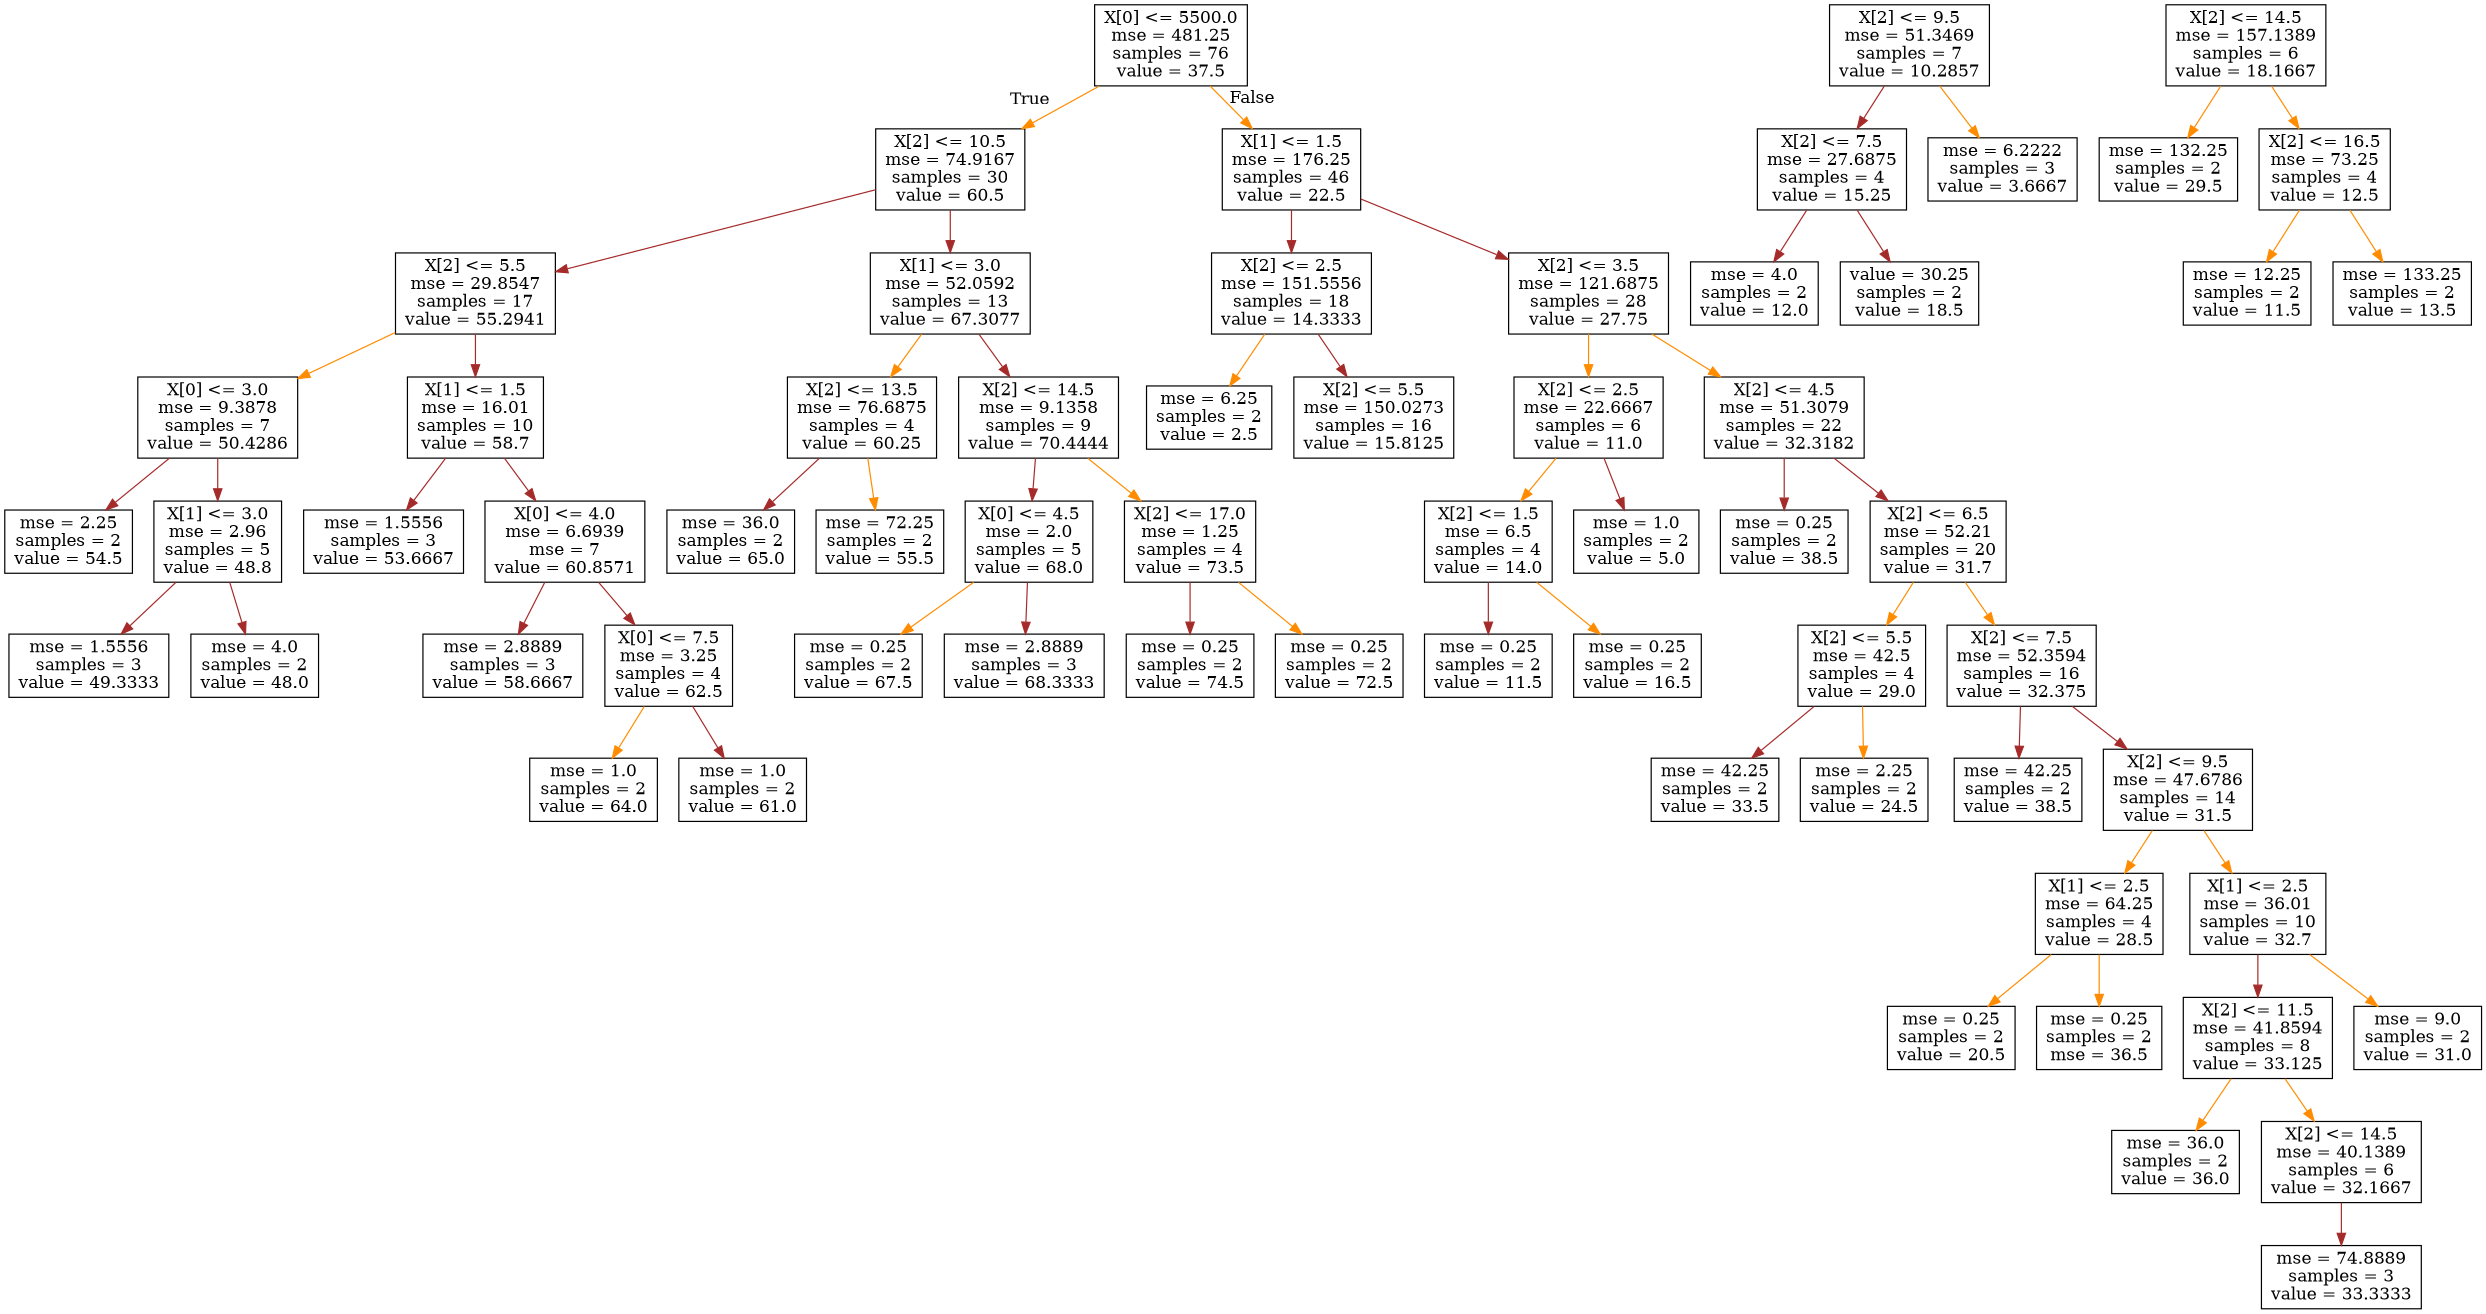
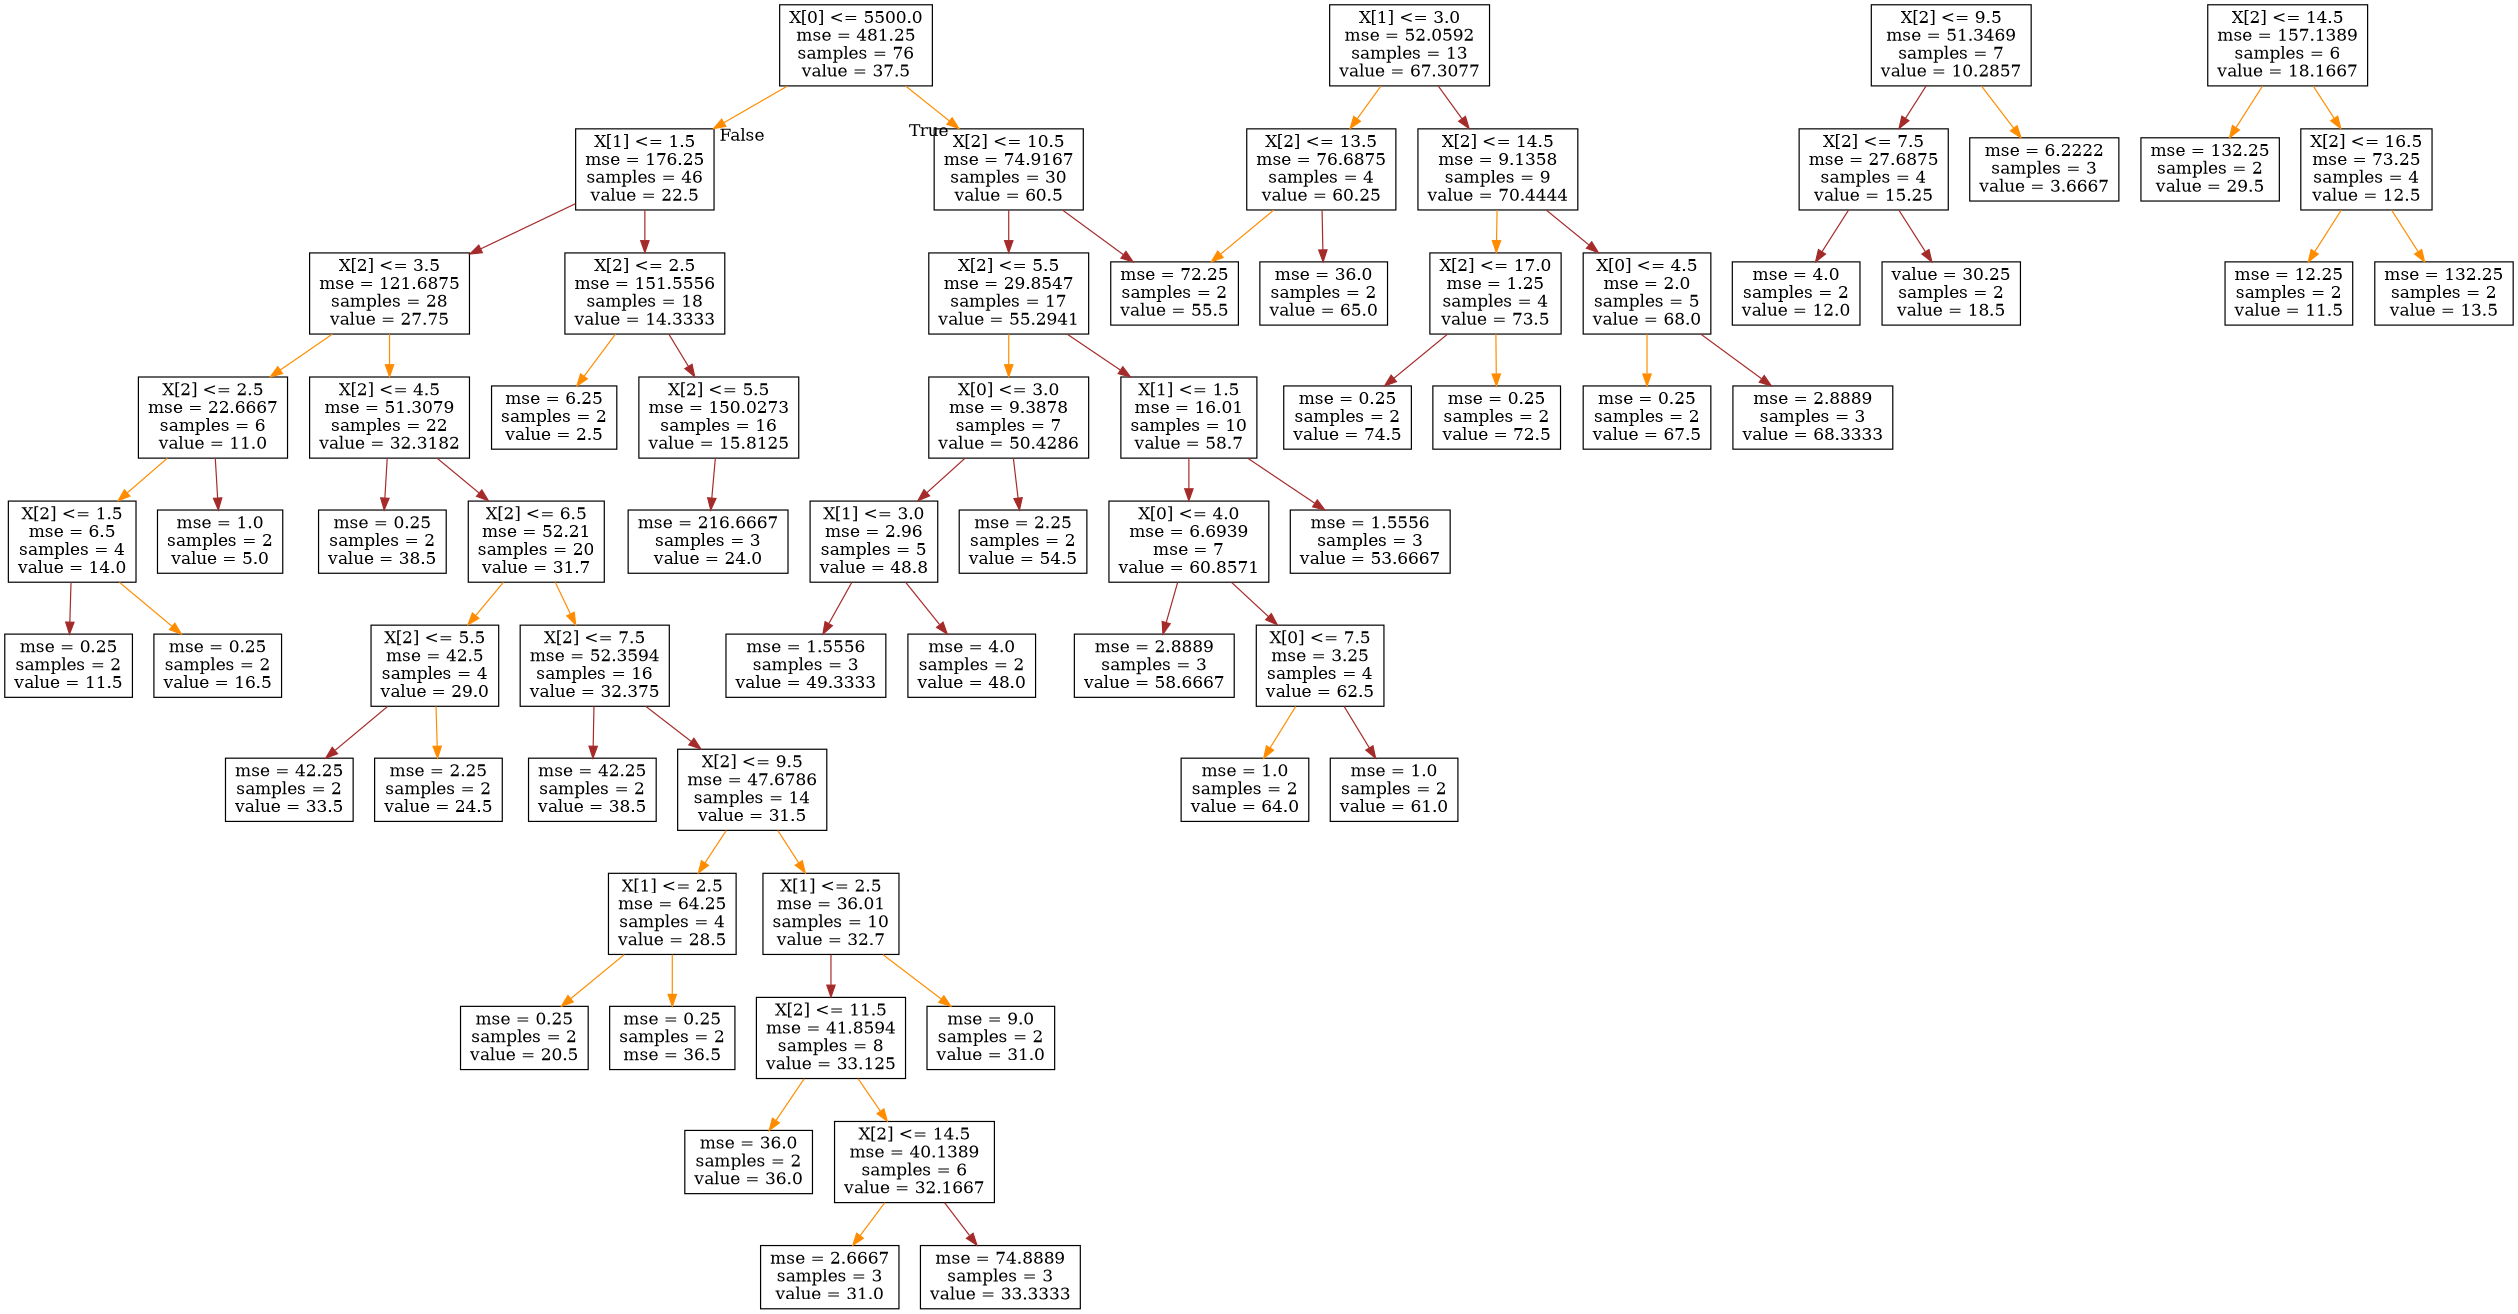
edge "X[2] <= 10.5 mse = 74.9167 samples = 30 value = 60.5" -> "X[1] <= 3.0 mse = 52.0592 samples = 13 value = 67.3077": now "X[2] <= 10.5 mse = 74.9167 samples = 30 value = 60.5" -> "mse = 72.25 samples = 2 value = 55.5"
node "mse = 133.25 samples = 2 value = 13.5": label "mse = 133.25 samples = 2 value = 13.5" -> "mse = 132.25 samples = 2 value = 13.5"
node "mse = 216.6667 samples = 3 value = 24.0": added
node "mse = 2.6667 samples = 3 value = 31.0": added
